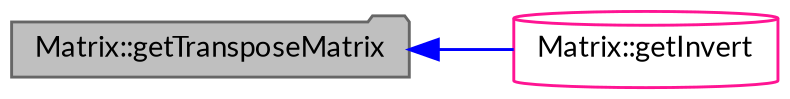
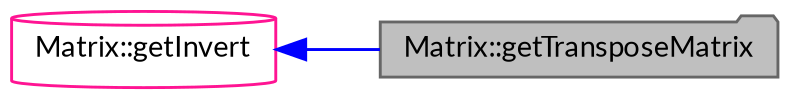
edge "Matrix::getInvert" -> "Matrix::getTransposeMatrix": reversed
